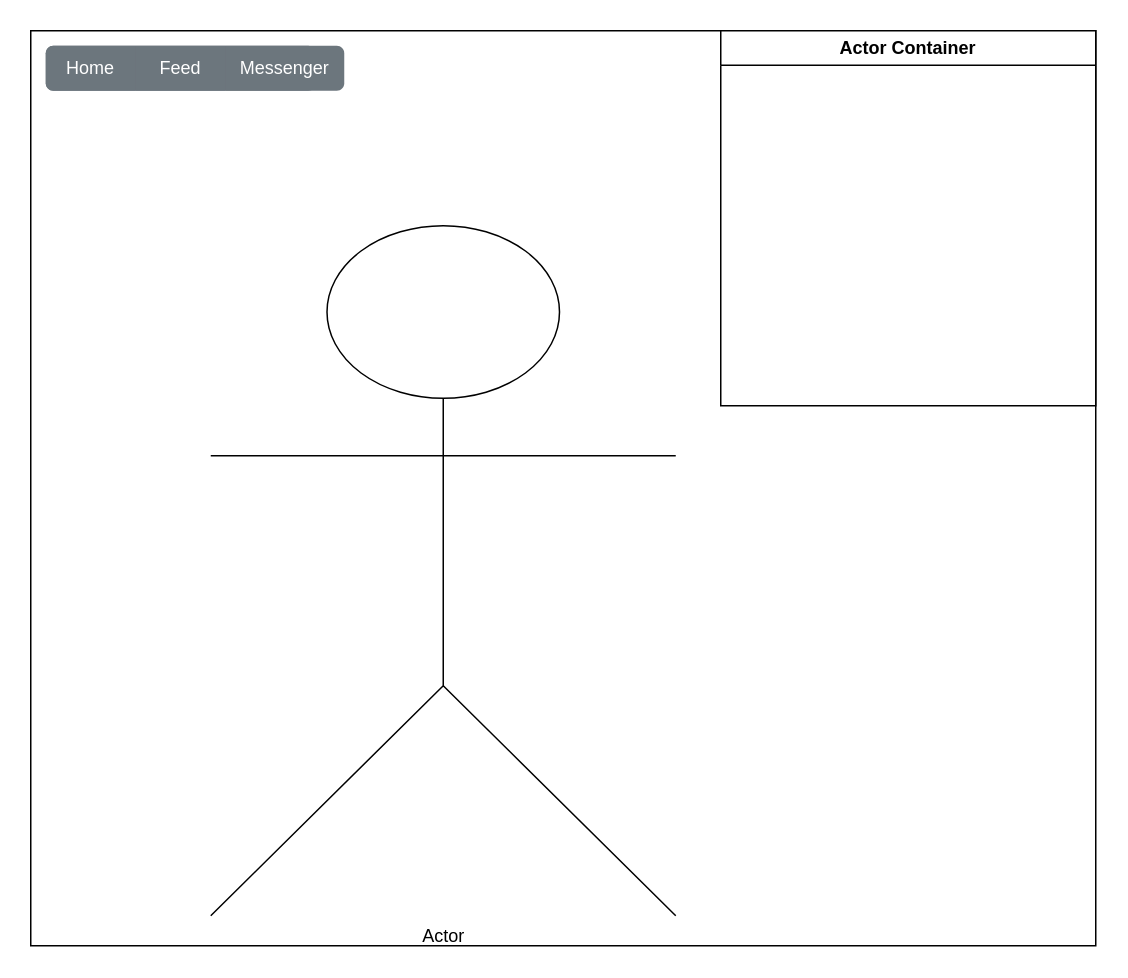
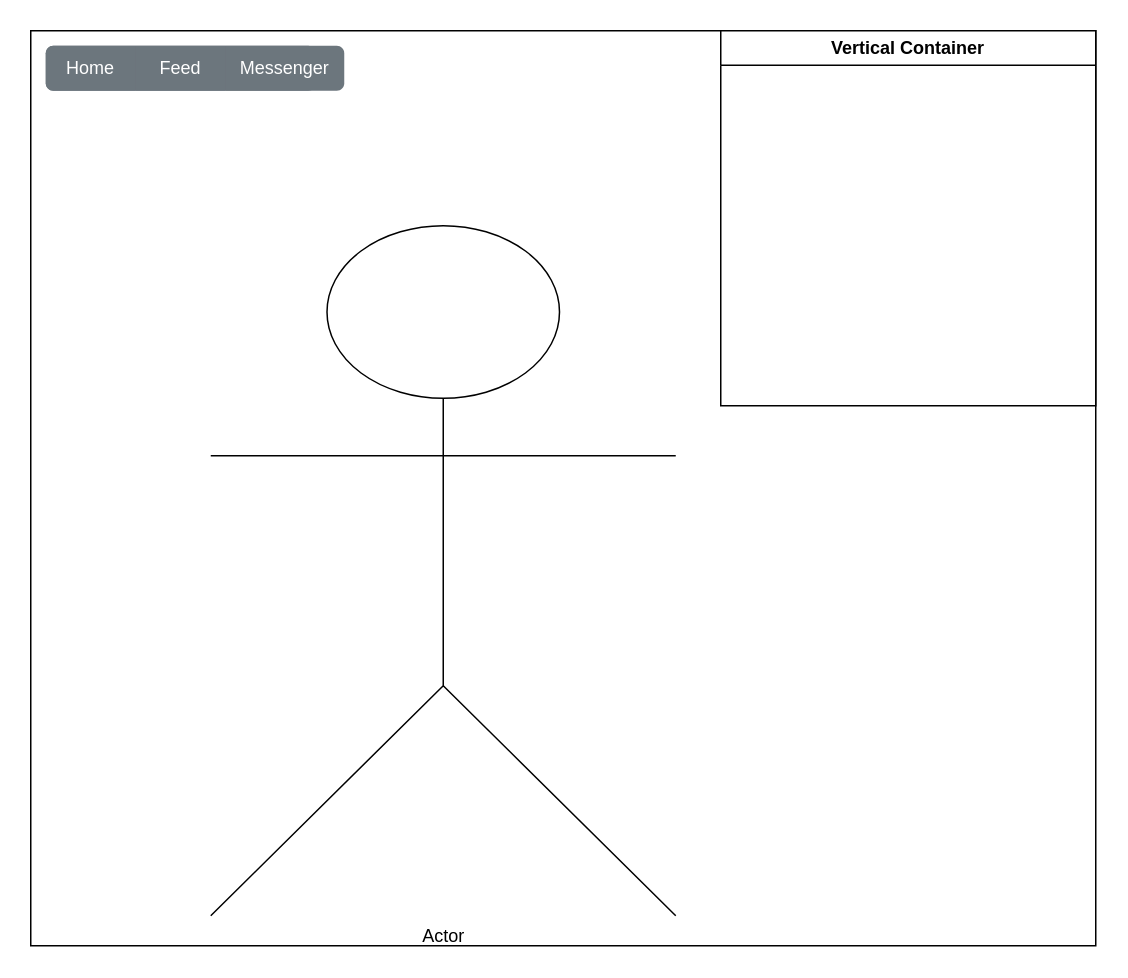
node "Actor Container": label "Actor Container" -> "Vertical Container"
